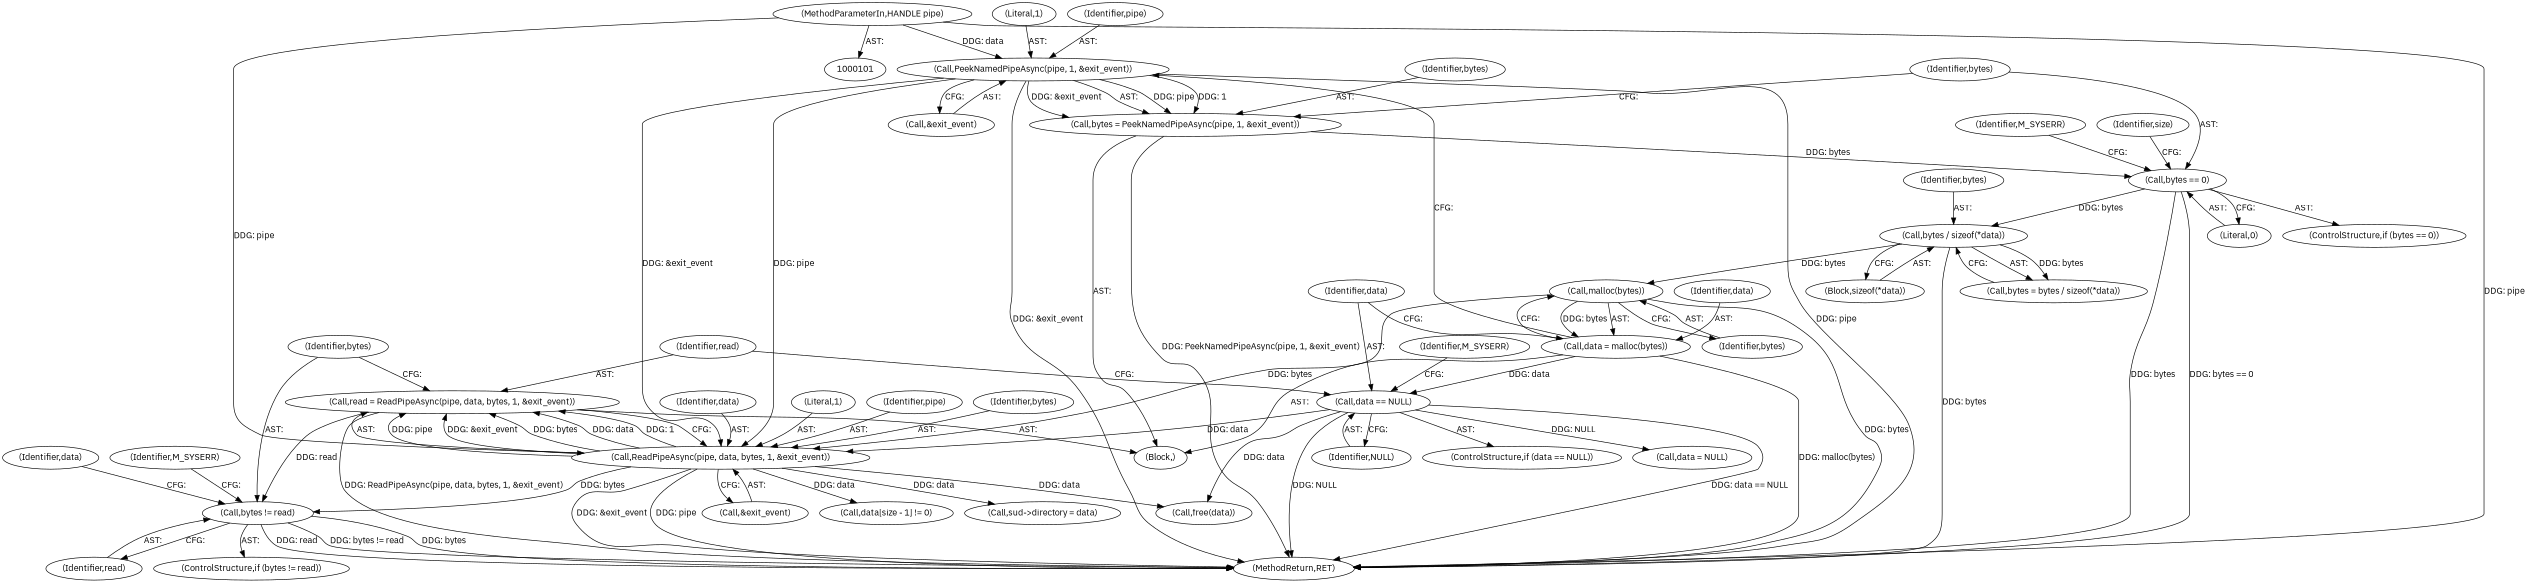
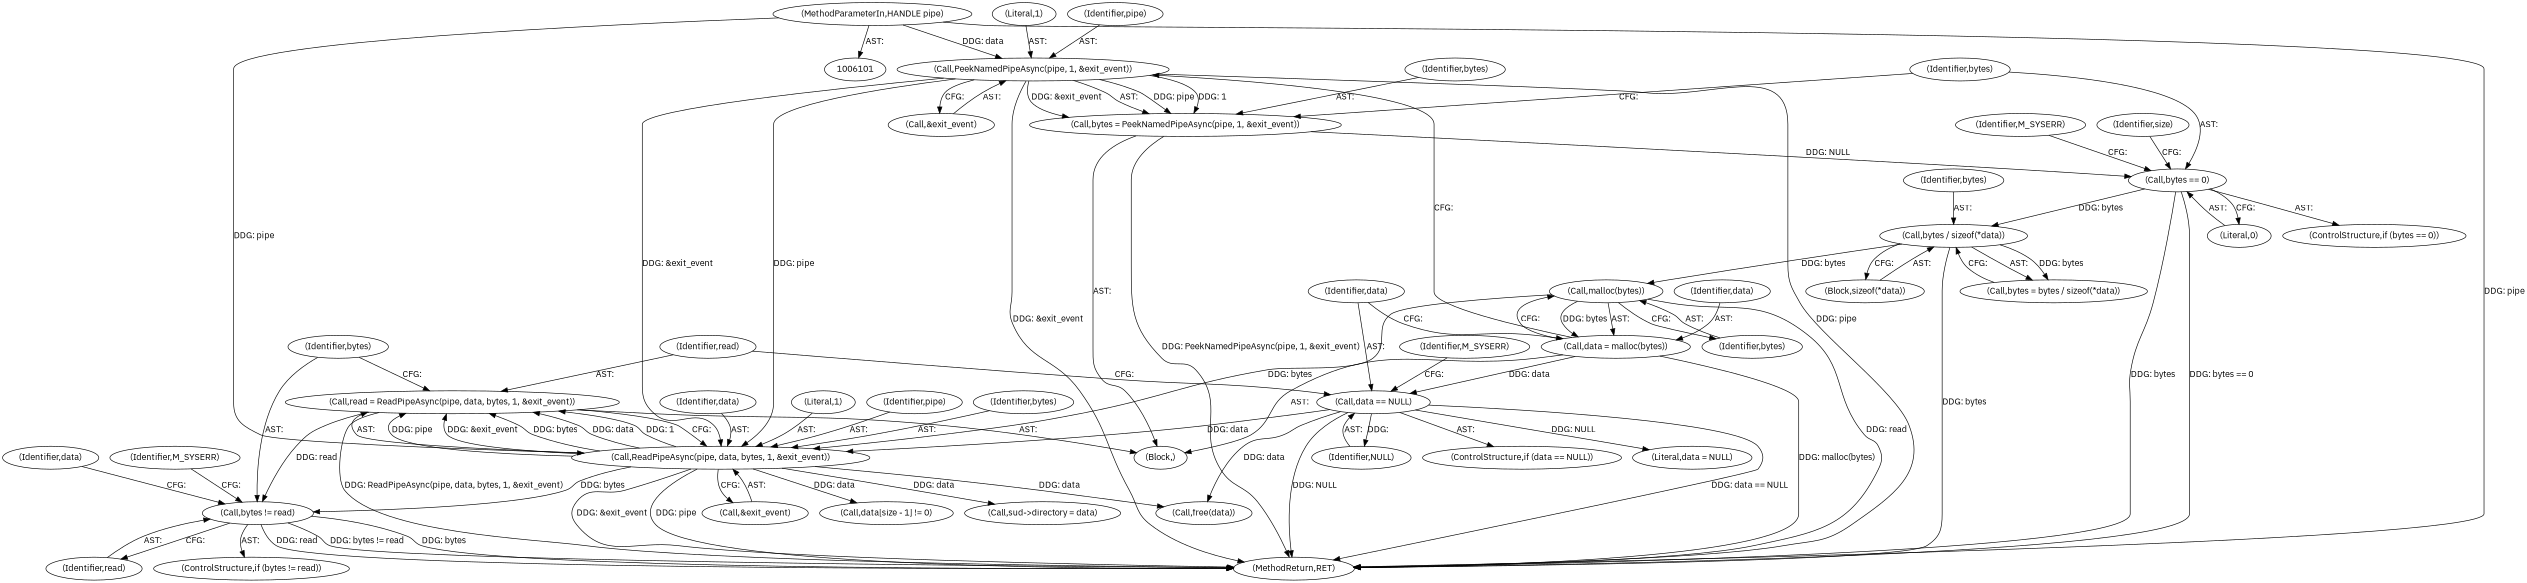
node "1000101": label "1000101" -> "1006101"
edge "(Call,bytes = PeekNamedPipeAsync(pipe, 1, &exit_event))" -> "(Call,bytes == 0)": label "DDG: bytes" -> "DDG: NULL"
edge "(Call,data == NULL)" -> "(Identifier,NULL)": label "CFG: " -> "DDG: "
edge "(Call,malloc(bytes))" -> "(MethodReturn,RET)": label "DDG: bytes" -> "DDG: read"
node "(Call,data = NULL)": label "(Call,data = NULL)" -> "(Literal,data = NULL)"
